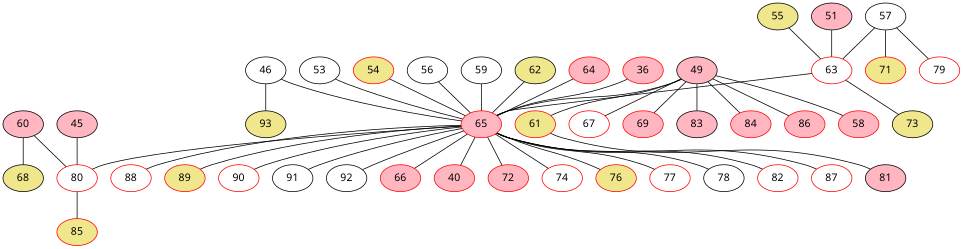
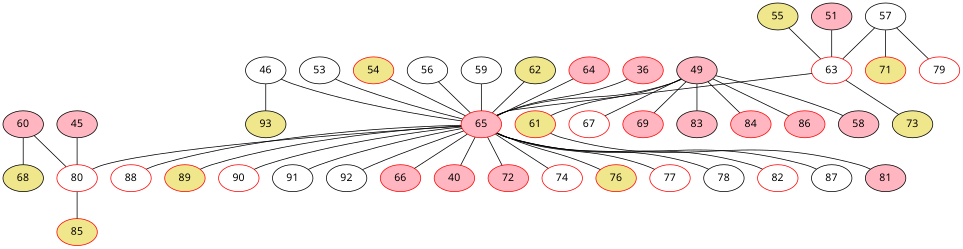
node "58": color red -> black
node "87": color red -> black
